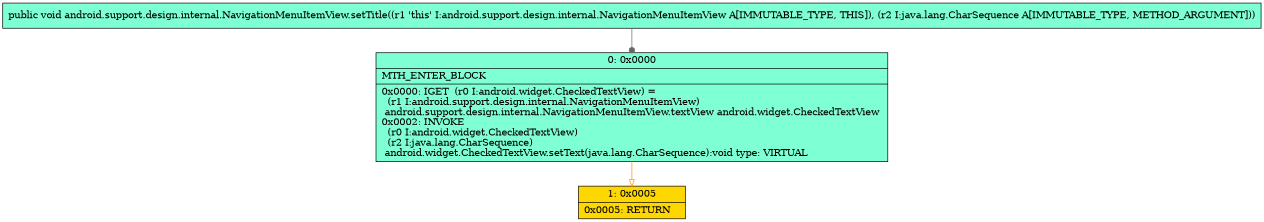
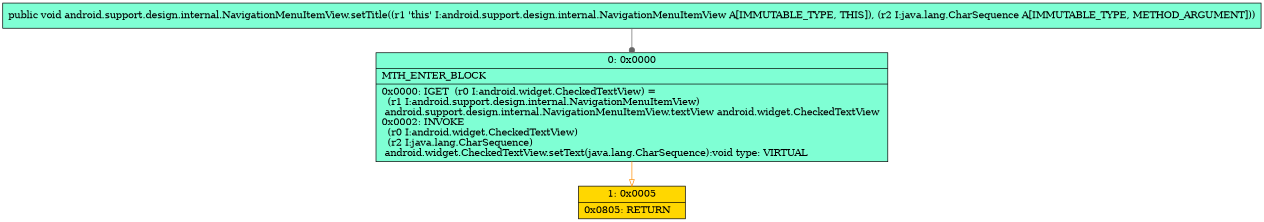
node "1: 0x0005": text "0x0005: RETURN" -> "0x0805: RETURN"
